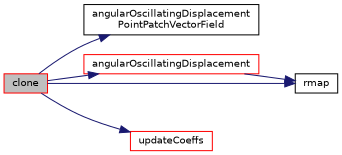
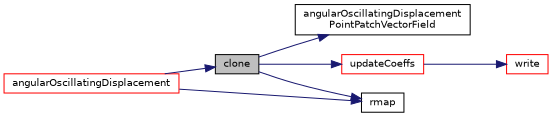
node "write": added
edge "clone" -> "angularOscillatingDisplacement": reversed
node "clone": color red -> black
